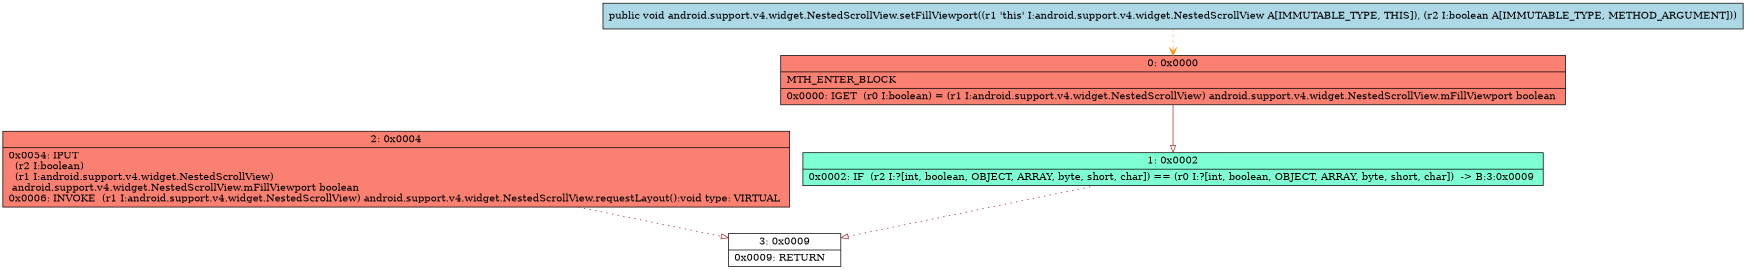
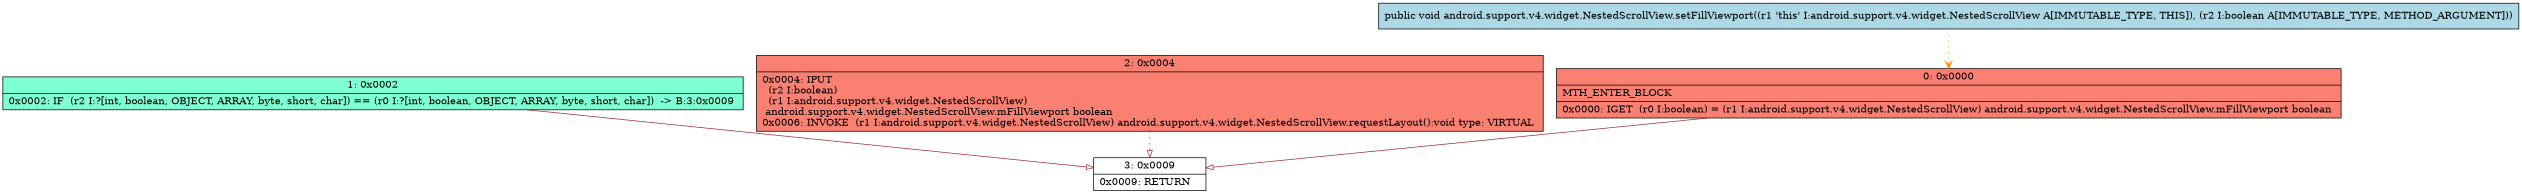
edge "0: 0x0000" -> "1: 0x0002": now "0: 0x0000" -> "3: 0x0009"
node "2: 0x0004": text "0x0054: IPUT" -> "0x0004: IPUT"
edge "1: 0x0002" -> "3: 0x0009": style dotted -> solid
